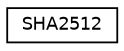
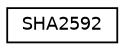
node "SHA2512": label "SHA2512" -> "SHA2592"
